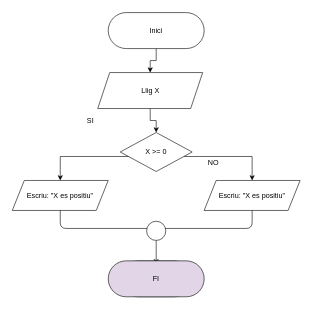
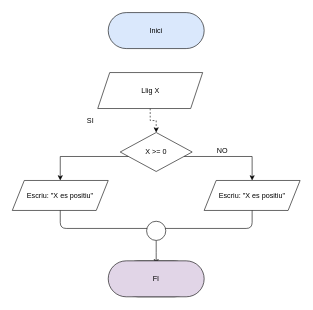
node "Inici": fillcolor #ffffff -> #dae8fc
edge "Inici" -> "Llig X": removed
edge "Llig X" -> "X >= 0": style solid -> dashed
node "NO": moved (213, 162) -> (222, 150)
